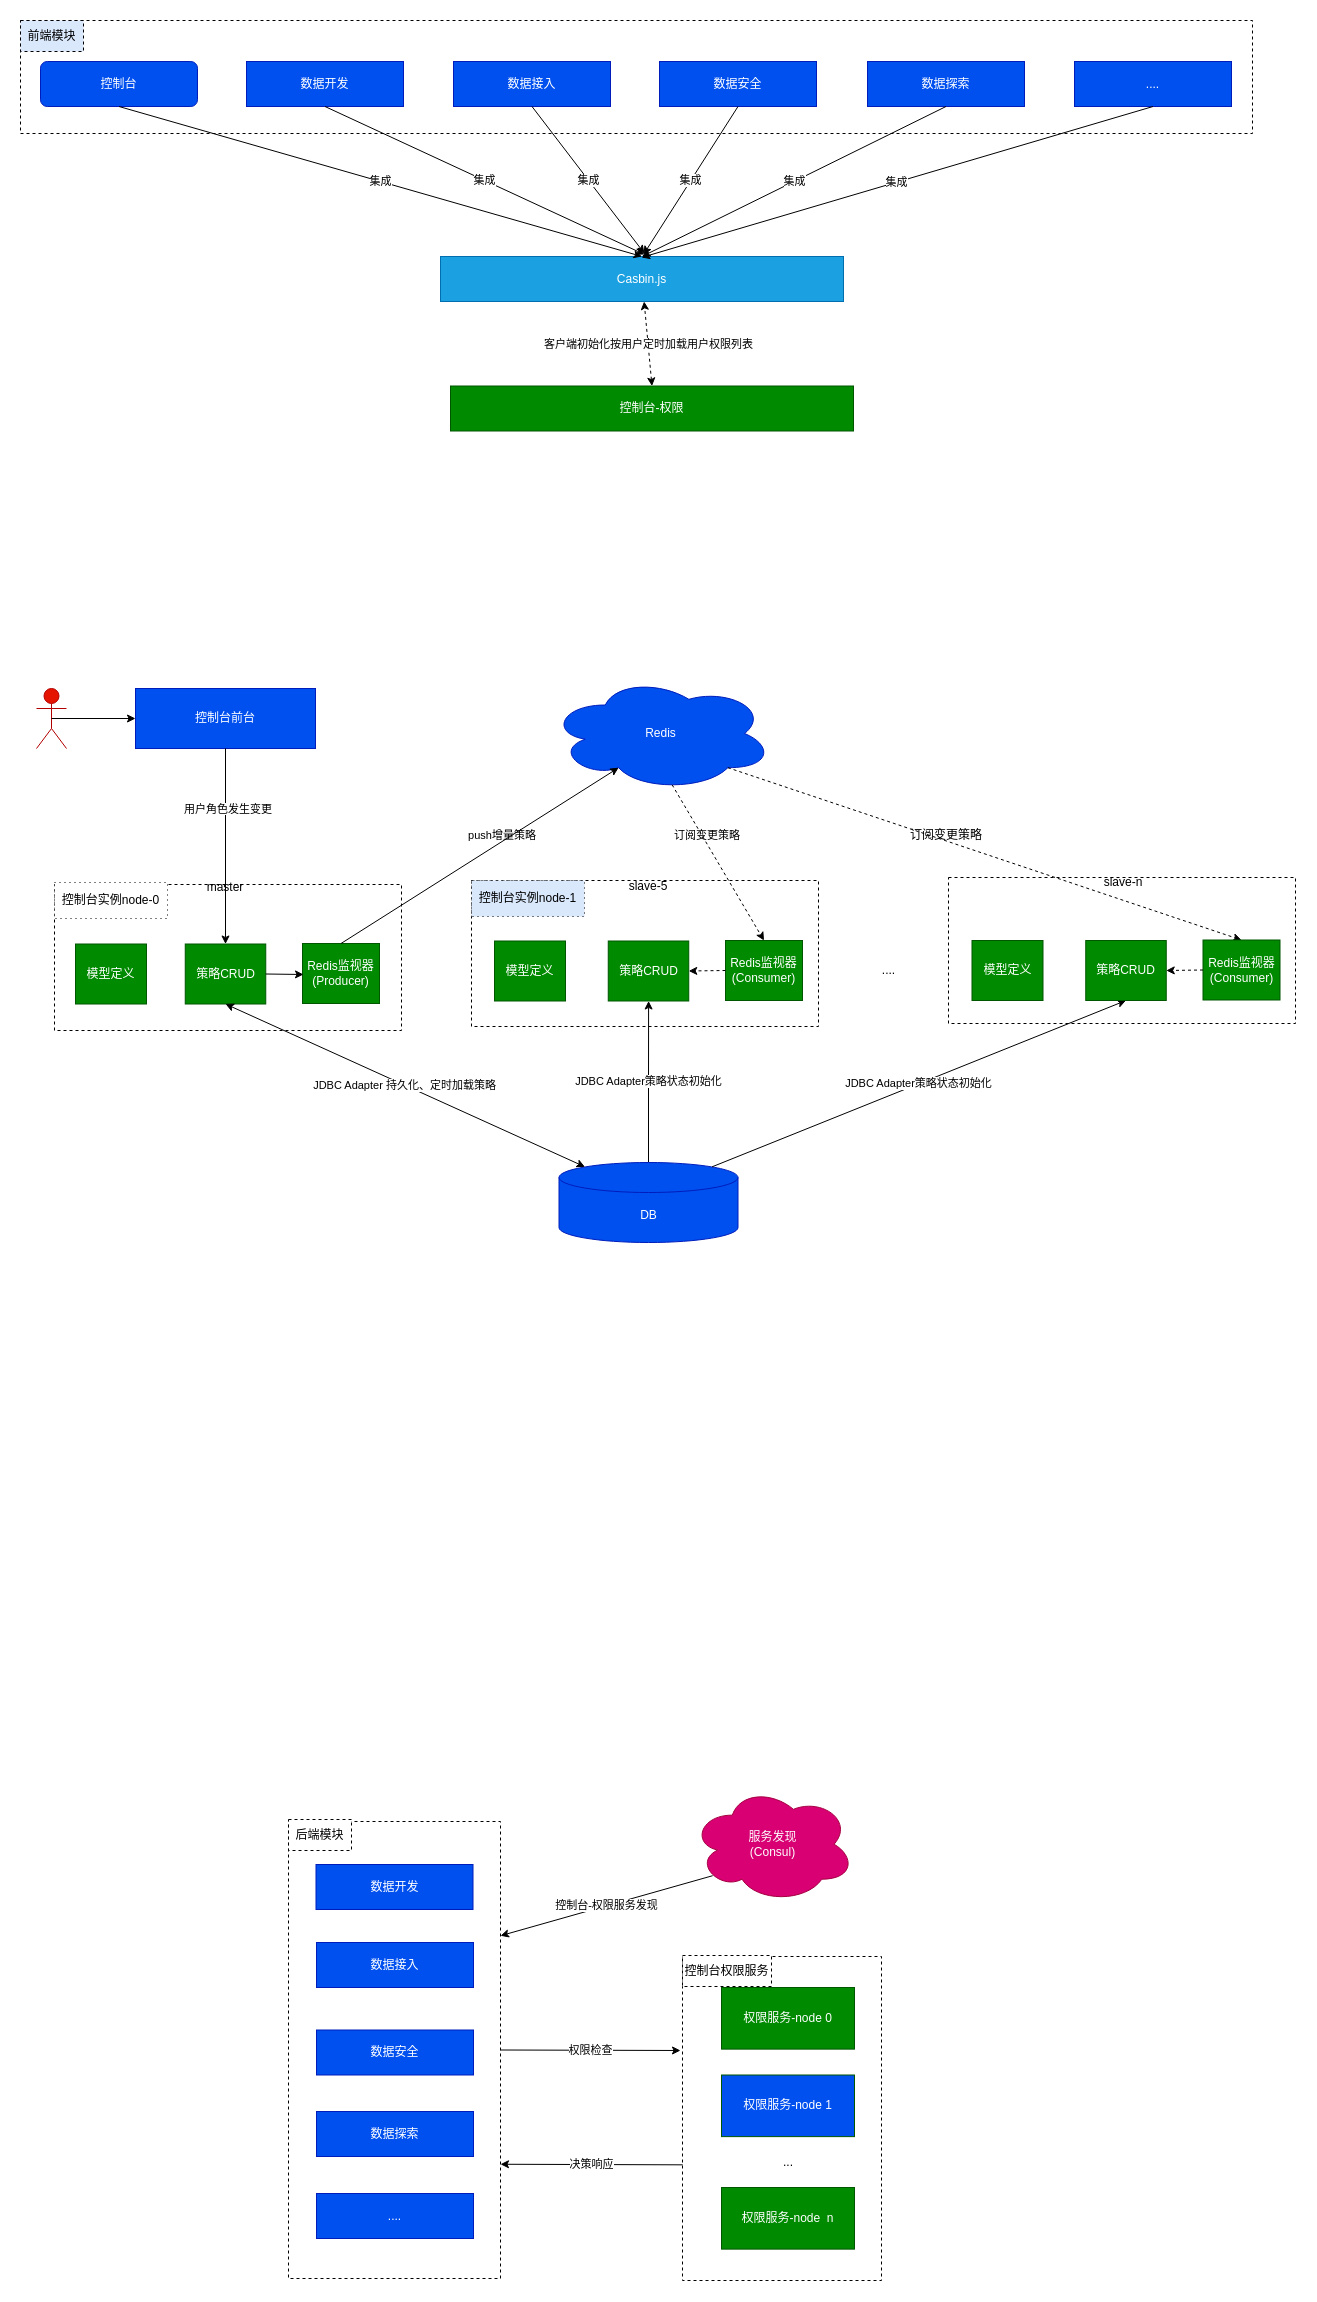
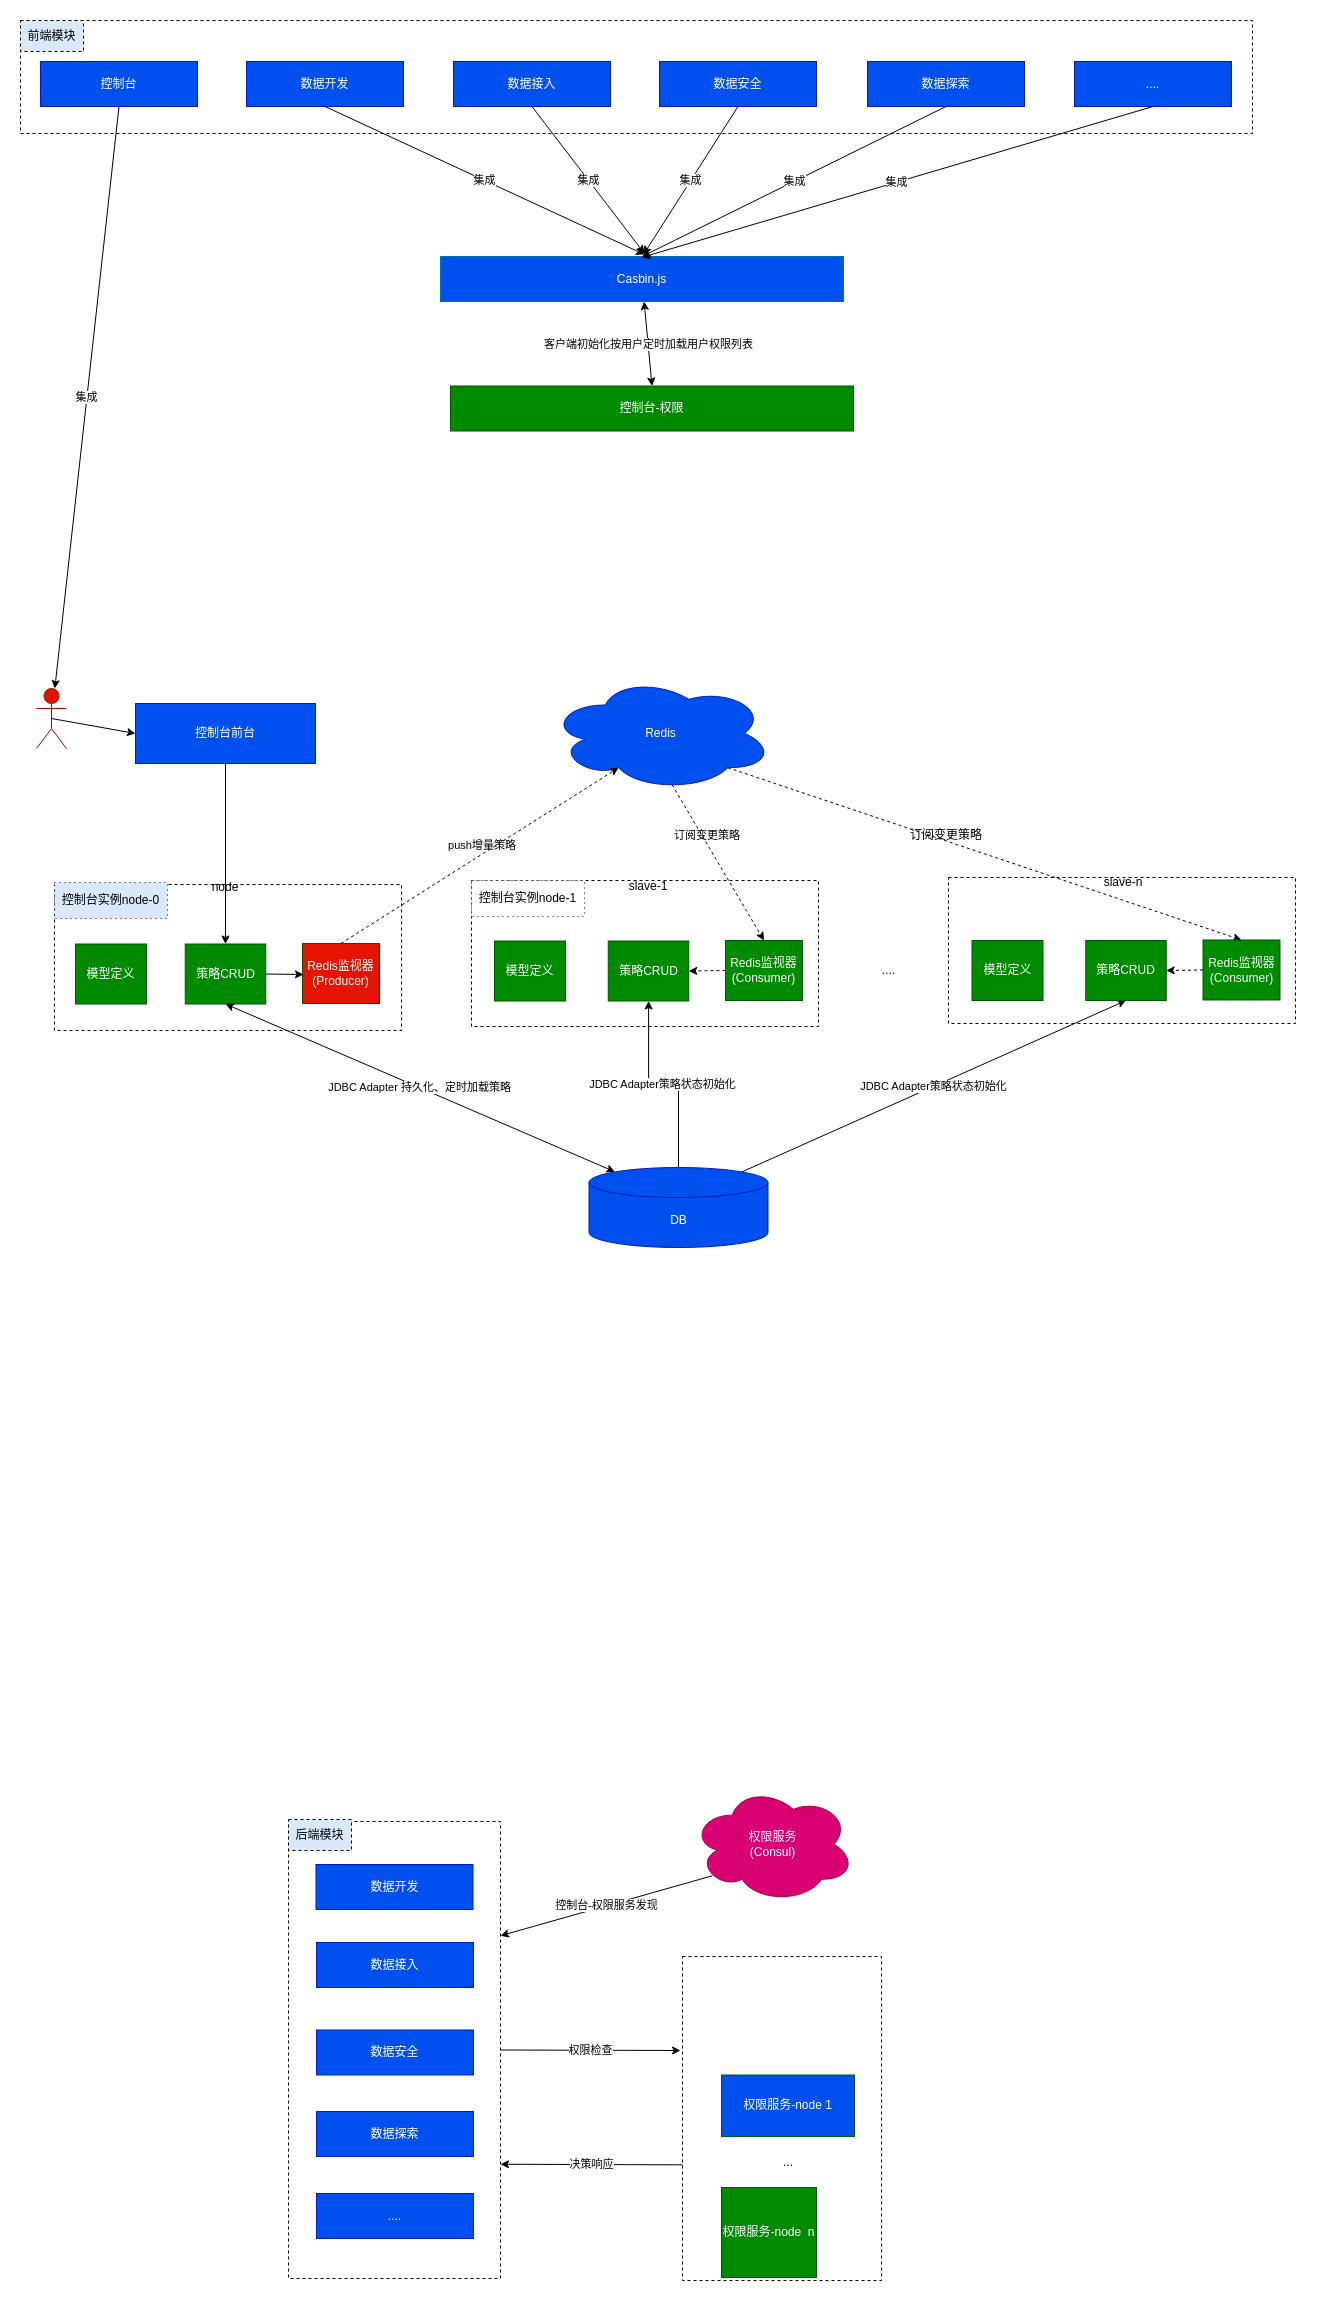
node "控制台": shape rounded rectangle -> rectangle
edge "控制台" -> "Casbin.js": now "控制台" -> "Actor"
node "Casbin.js": fillcolor #1ba1e2 -> #0050ef
edge "Casbin.js" -- "控制台-权限": style dashed -> solid
node "控制台前台": moved (226, 719) -> (226, 734)
node "用户角色发生变更": removed
node "push增量策略": moved (502, 836) -> (482, 846)
edge "Redis监视器 (Producer)" -> "Redis": style solid -> dashed
node "slave-5": label "slave-5" -> "slave-1"
node "master": label "master" -> "node"
node "控制台实例node-1": fillcolor #dae8fc -> #ffffff
node "控制台实例node-0": fillcolor #ffffff -> #dae8fc
node "Redis监视器 (Producer)": fillcolor #008a00 -> #e51400
node "DB": moved (649, 1203) -> (679, 1208)
node "后端模块": fillcolor #ffffff -> #dae8fc
node "服务发现 (Consul)": label "服务发现 (Consul)" -> "权限服务 (Consul)"
node "控制台权限服务": removed
node "权限服务-node 0": removed
node "权限服务-node n": size 133x62 -> 95x90
